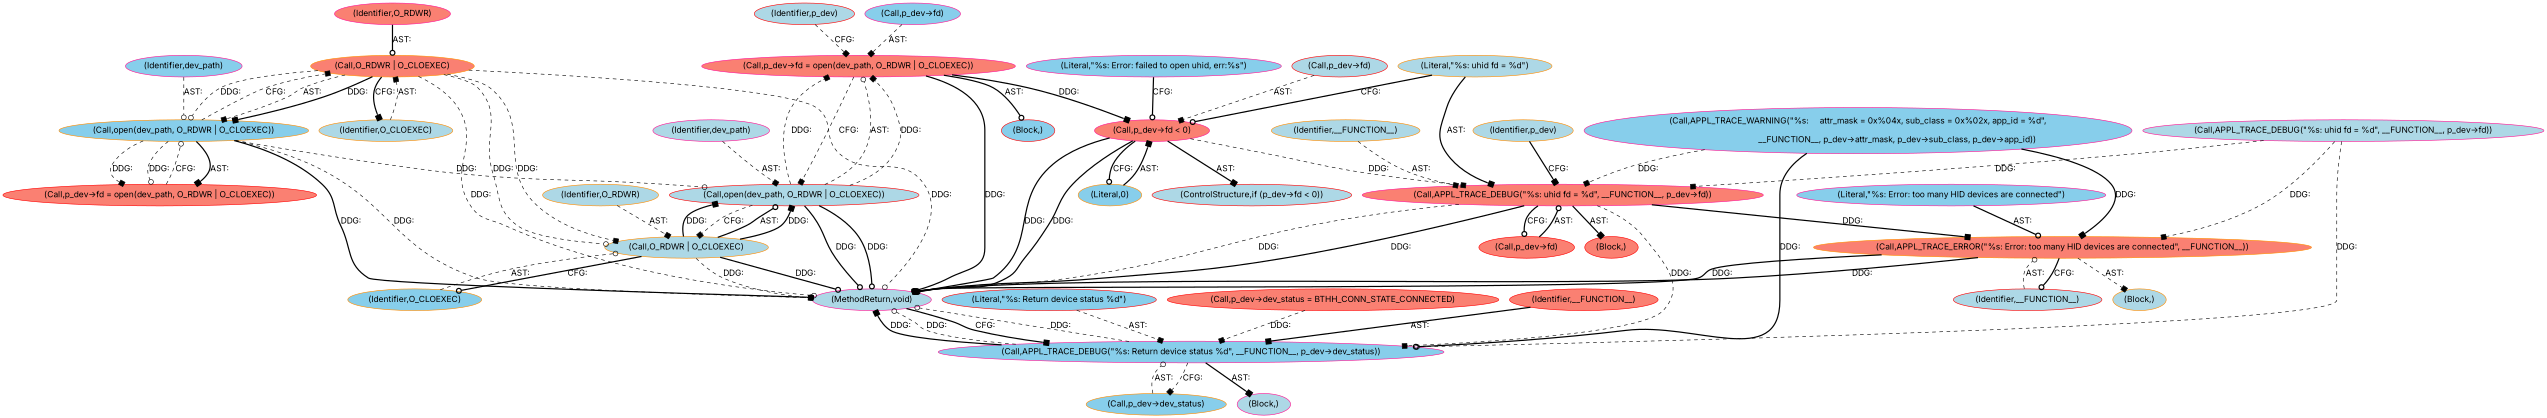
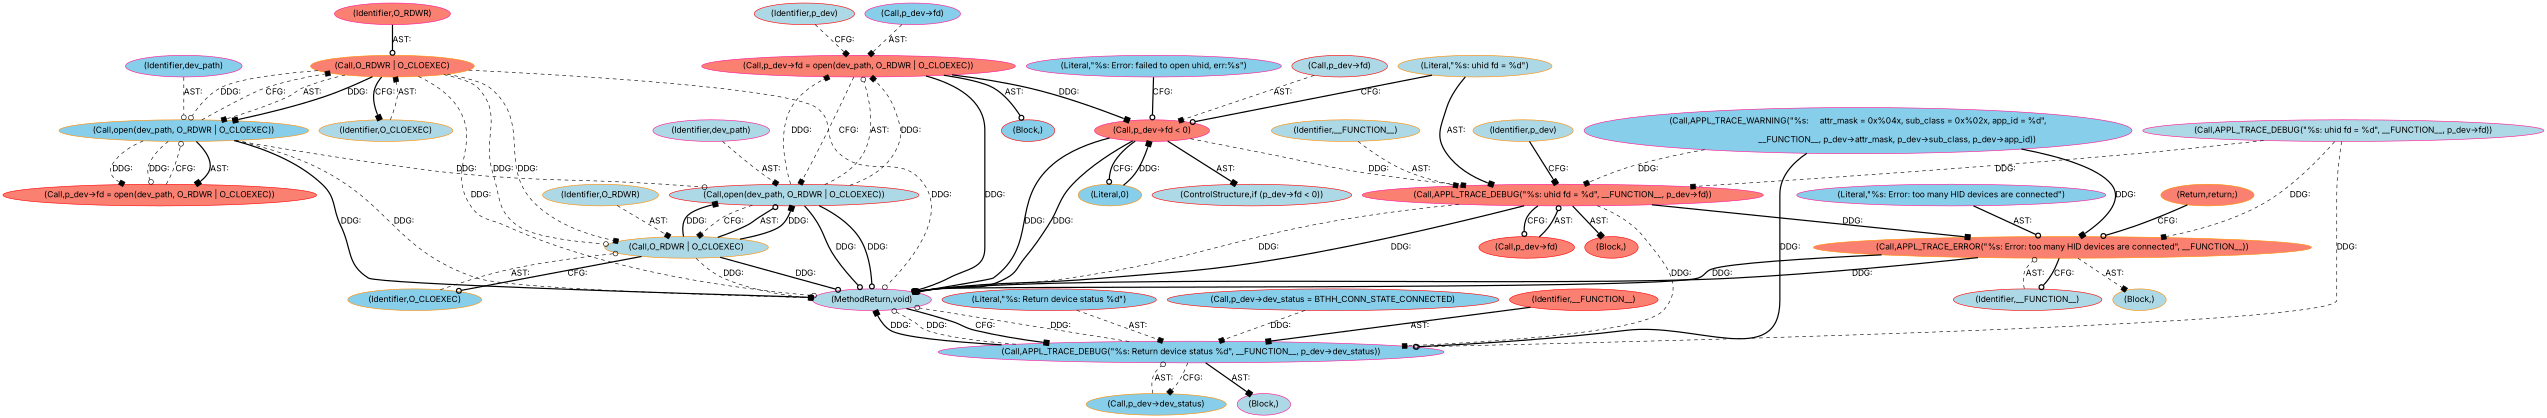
edge "(Literal,0)" -> "(Call,p_dev->fd < 0)": label "AST: " -> "DDG: "
node "(Return,return;)": added
node "(Call,p_dev->dev_status = BTHH_CONN_STATE_CONNECTED)": fillcolor salmon -> skyblue
